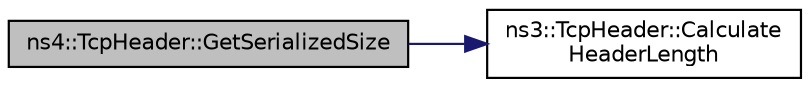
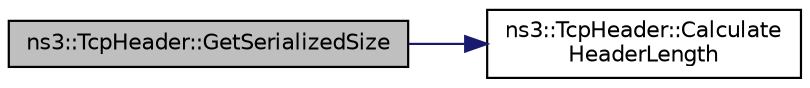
node "ns4::TcpHeader::GetSerializedSize": label "ns4::TcpHeader::GetSerializedSize" -> "ns3::TcpHeader::GetSerializedSize"
